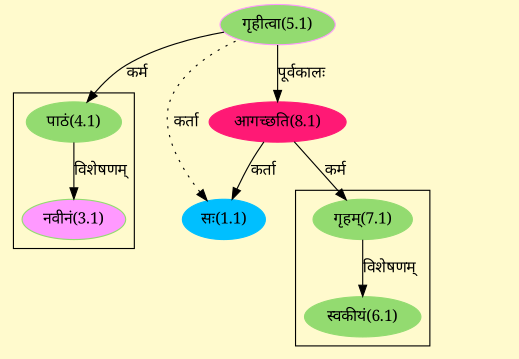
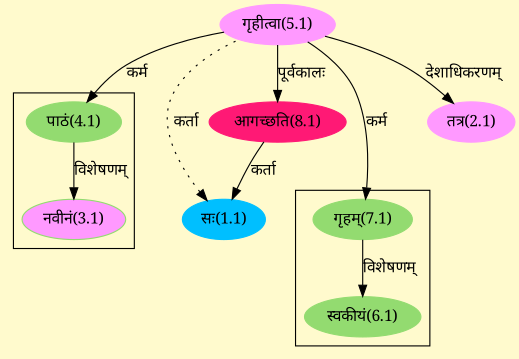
node "गृहीत्वा(5.1)": fillcolor #93db70 -> #ff99ff
node "तत्र(2.1)": added
edge "आगच्छति(8.1)" -> "गृहम्(7.1)": now "गृहीत्वा(5.1)" -> "गृहम्(7.1)"
